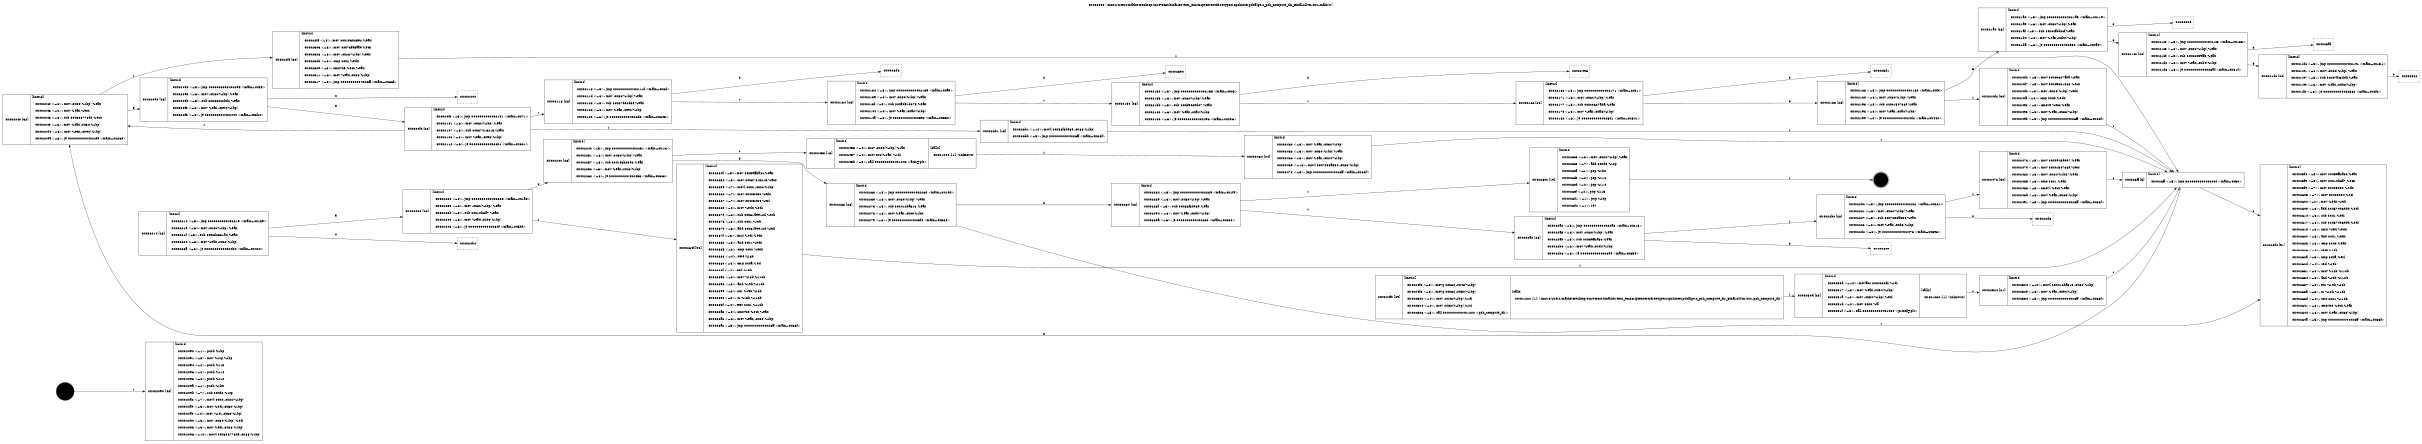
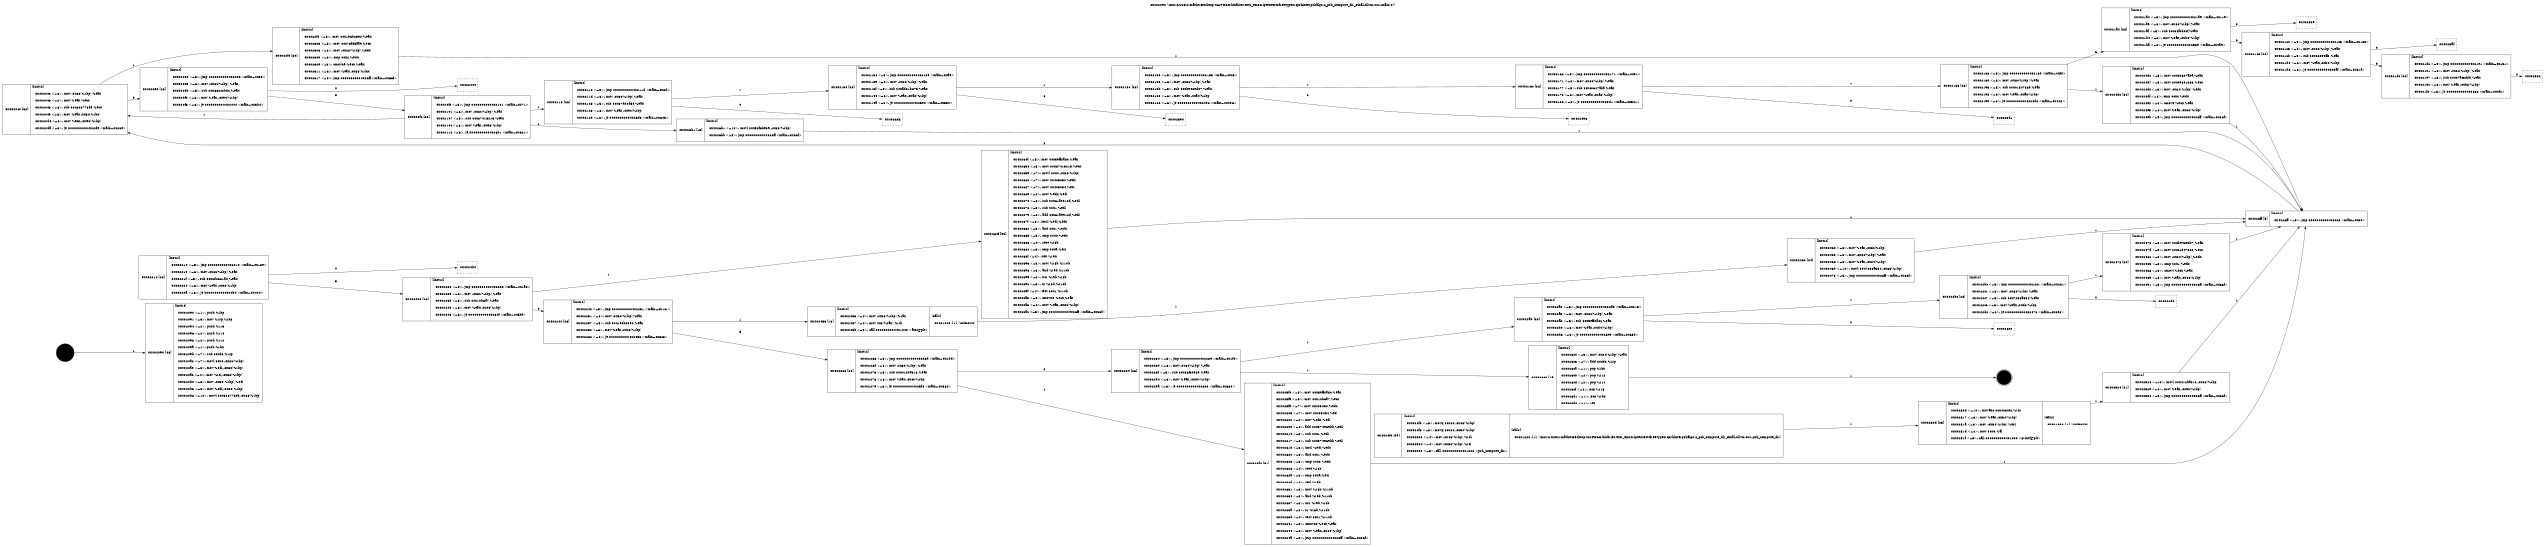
edge "0x40216c [28]" -> "0x402188 [28]": label " 6" -> " 7"
edge "0x4026ff [5]" -> "0x4025f4 [91]": reversed
